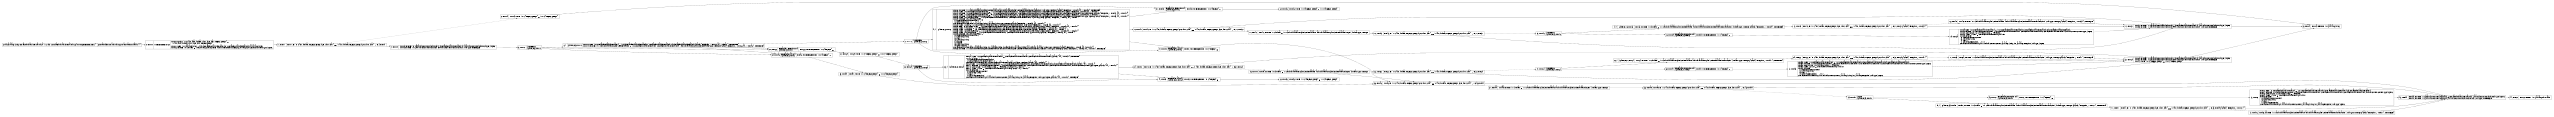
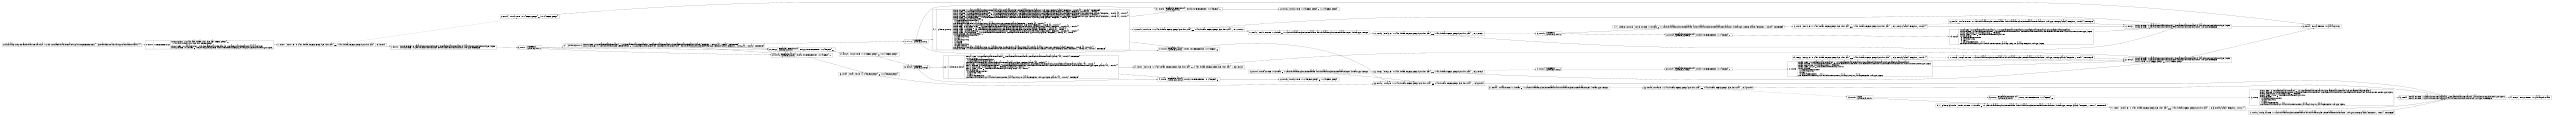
node "28: ?": removed
